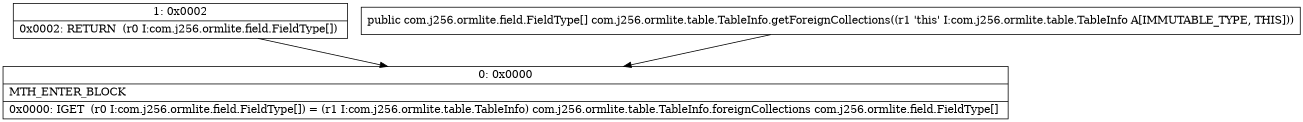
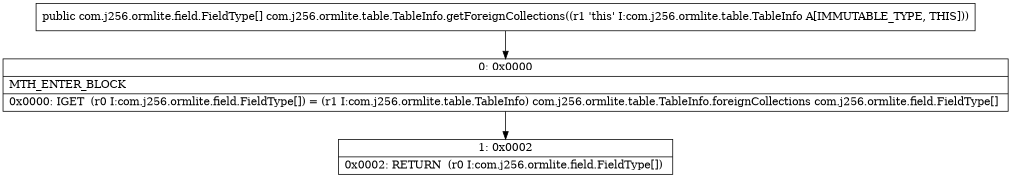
edge "1: 0x0002" -> "0: 0x0000": reversed
